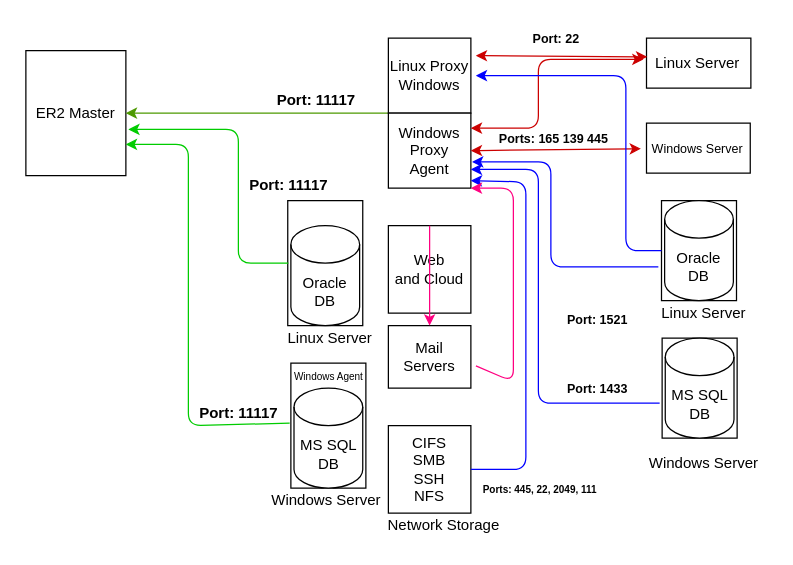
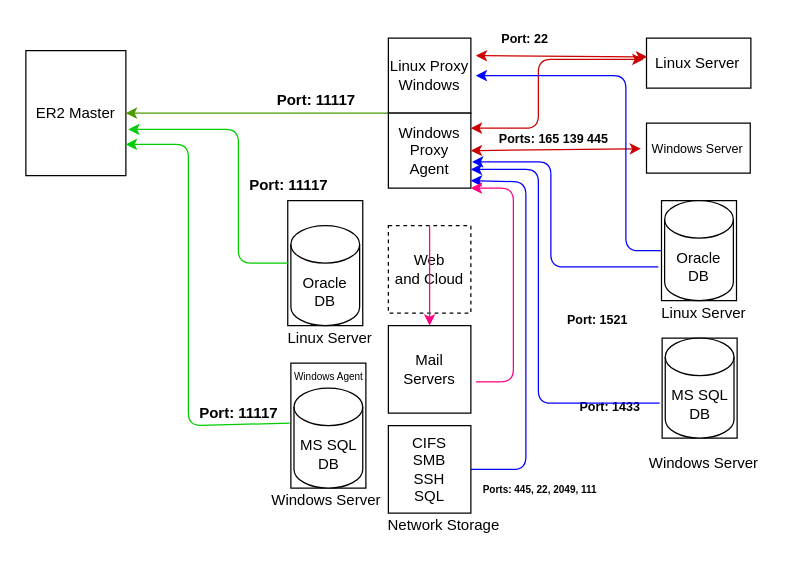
node "Port: 22": moved (556, 38) -> (524, 38)
node "Web and Cloud": style solid -> dashed
node "Mail Servers": size 83x63 -> 83x88
node "Port: 1433": moved (597, 388) -> (609, 407)
node "CIFS SMB SSH NFS": label "CIFS SMB SSH NFS" -> "CIFS SMB SSH SQL"
